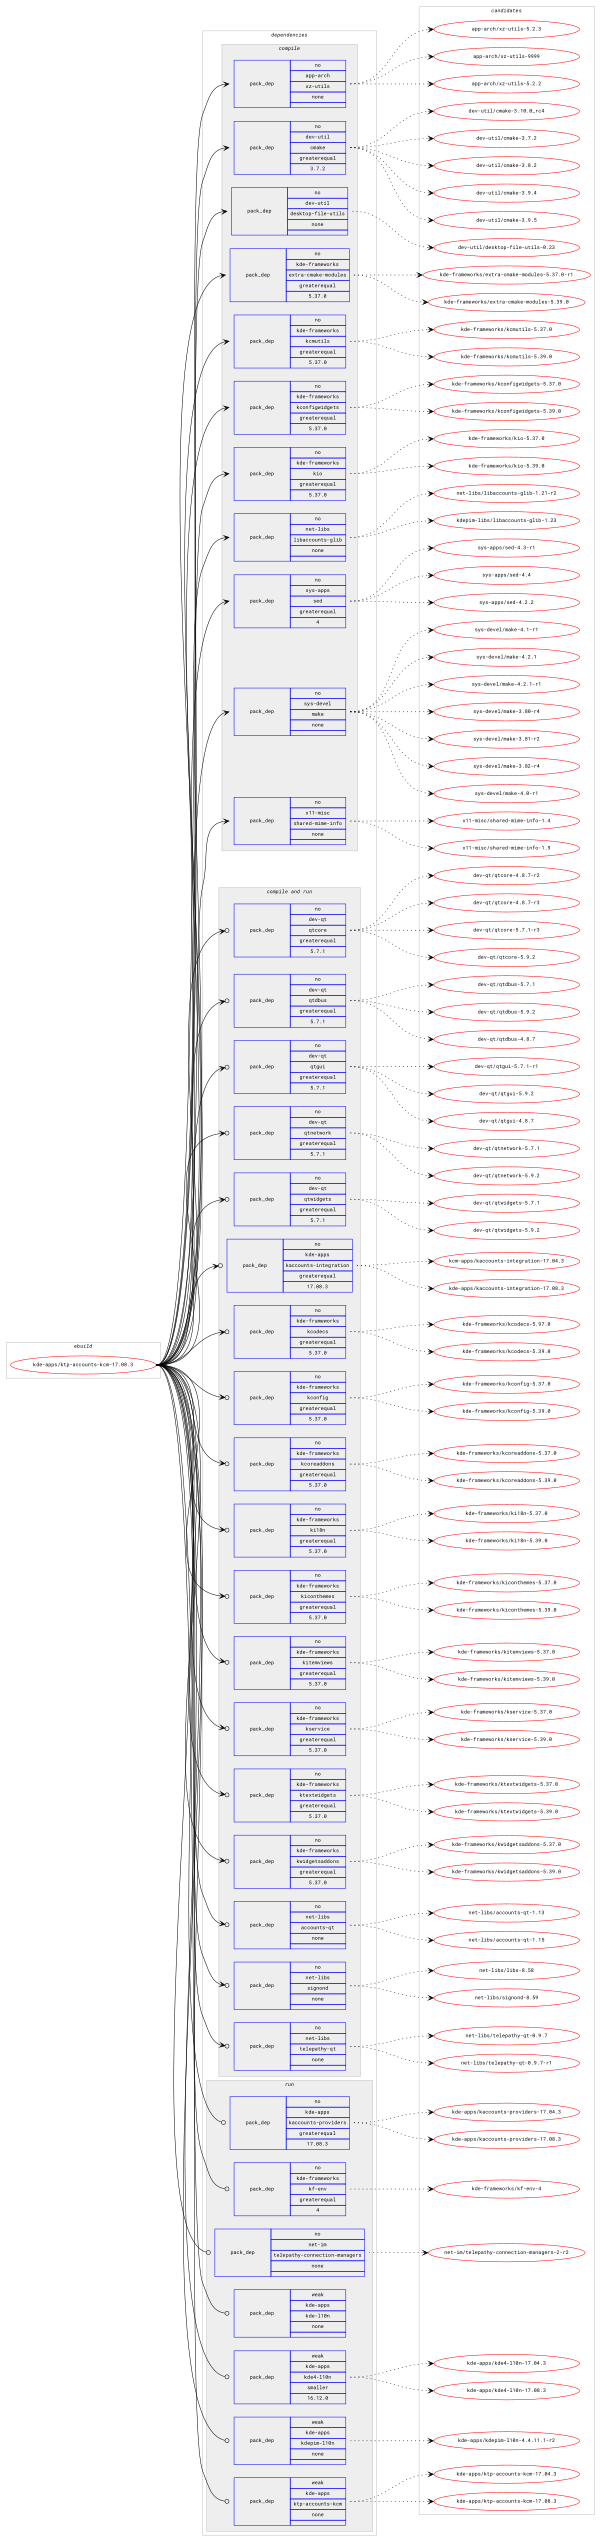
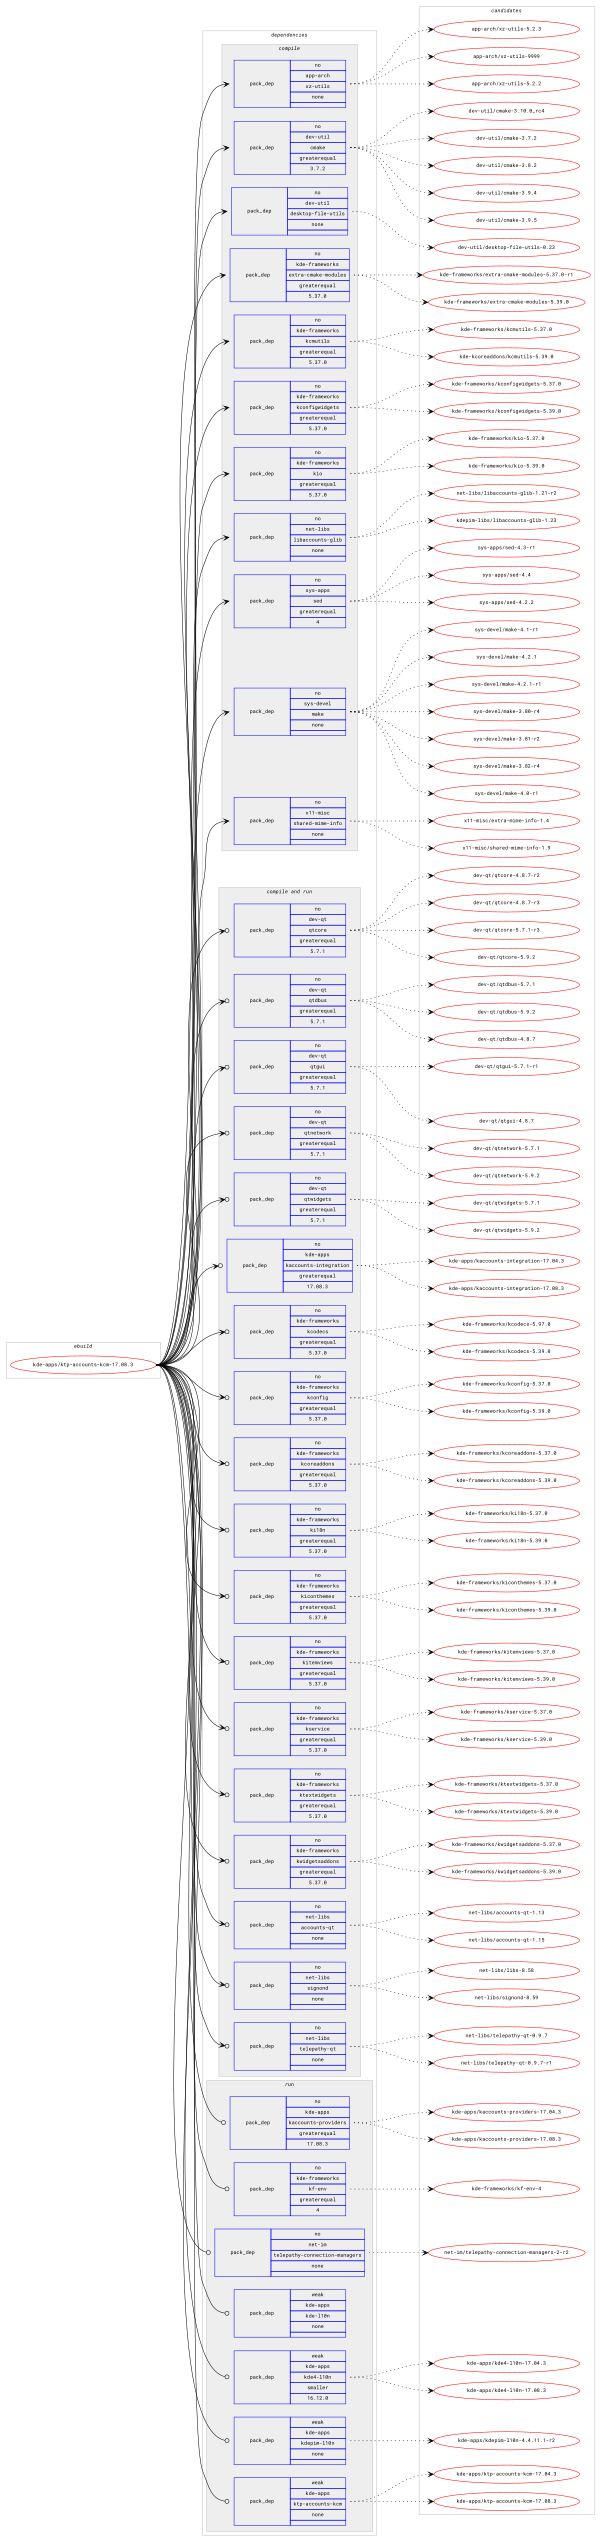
node "kde-frameworks/kcmutils-5.39.0": label "kde-frameworks/kcmutils-5.39.0" -> "kde-kcoreaddons/kcmutils-5.39.0"
node "x11-misc/shared-mime-info-1.4": label "x11-misc/shared-mime-info-1.4" -> "x11-misc/extra-mime-info-1.4"
node "dev-qt/qtgui-5.9.2": removed
node "kcm-apps/kaccounts-integration-17.04.3": label "kcm-apps/kaccounts-integration-17.04.3" -> "kde-apps/kaccounts-integration-17.04.3"
